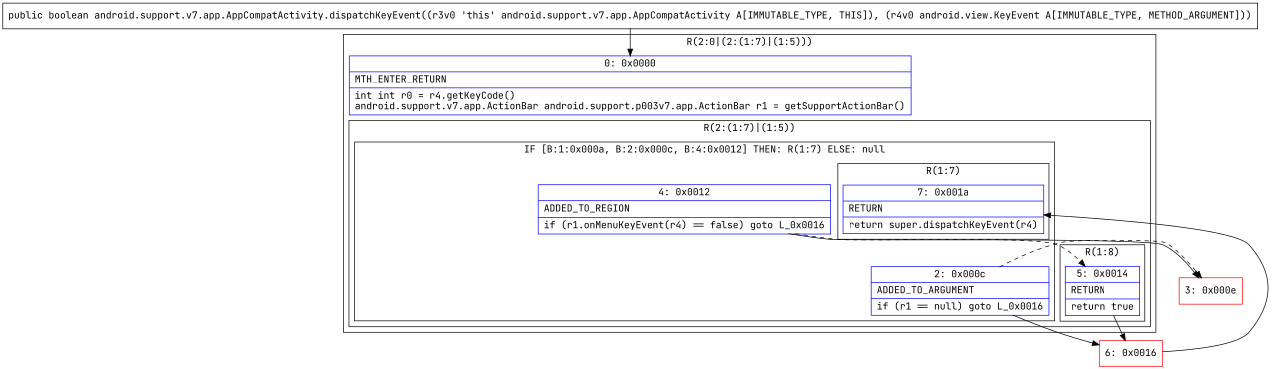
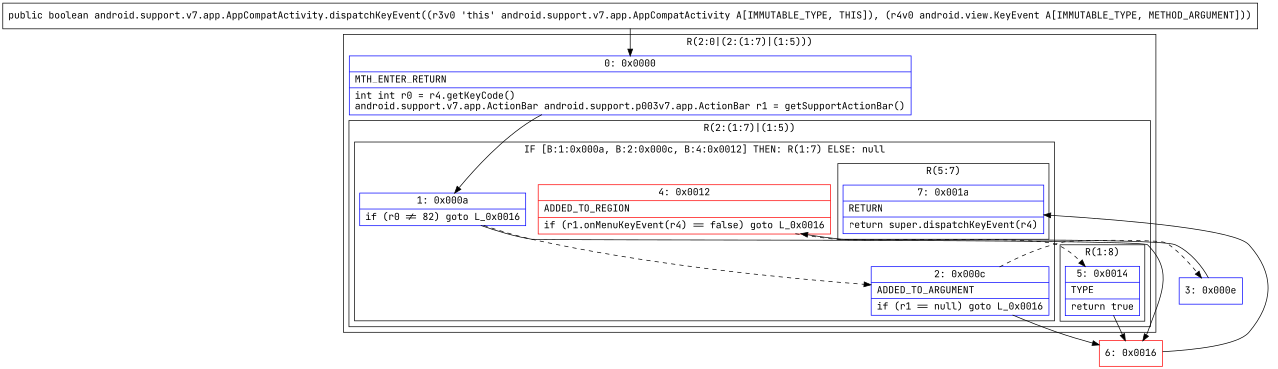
cluster "R(1:7)": label "R(1:7)" -> "R(5:7)"
node "1: 0x000a": added
node "4: 0x0012": color blue -> red
edge "4: 0x0012" -> "3: 0x000e": reversed
node "5: 0x0014": text "RETURN" -> "TYPE"
node "3: 0x000e": color red -> blue
